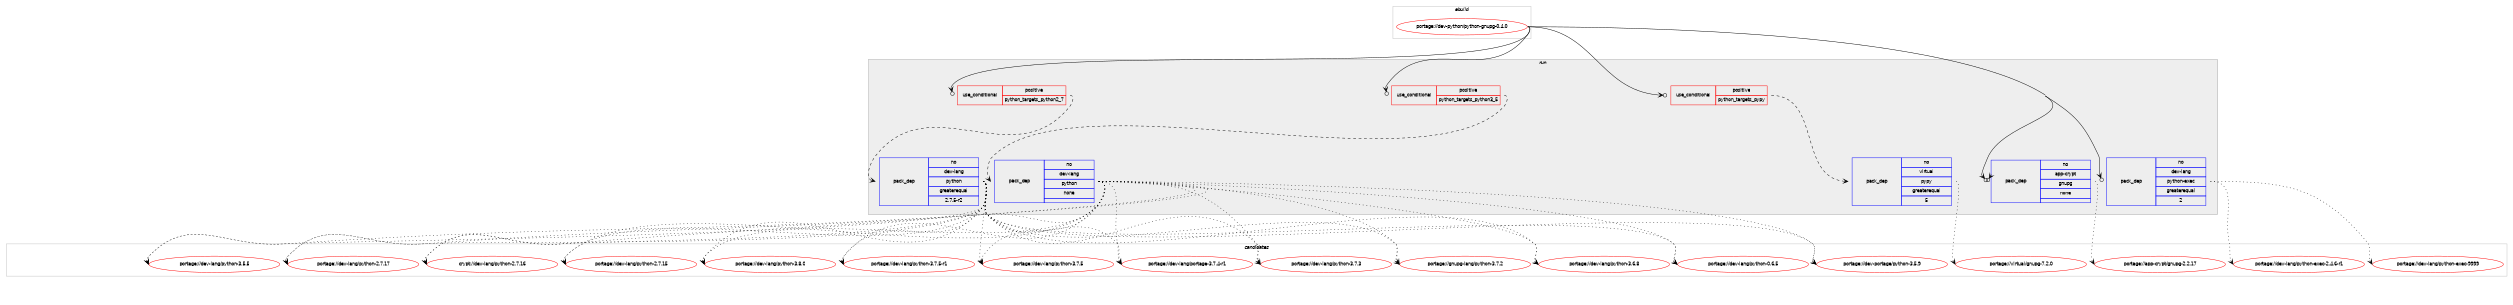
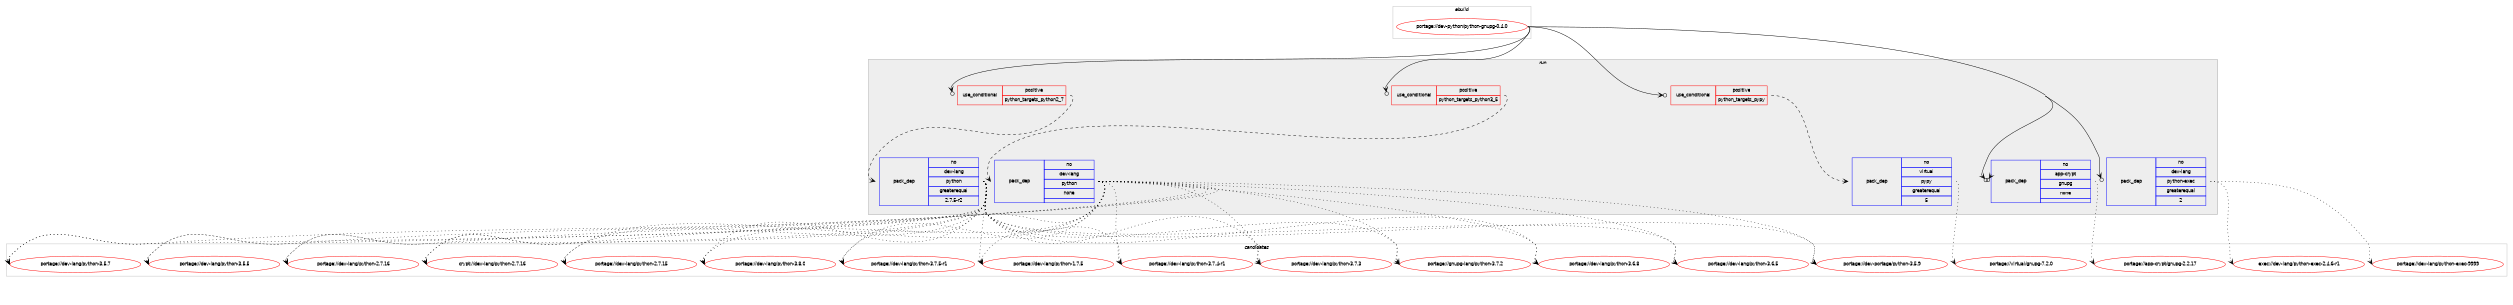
node "portage://dev-lang/python-3.5.7": added
node "portage://dev-lang/python-2.7.17": label "portage://dev-lang/python-2.7.17" -> "portage://dev-lang/python-2.7.16"
node "portage://dev-lang/python-3.7.5": label "portage://dev-lang/python-3.7.5" -> "portage://dev-lang/python-1.7.5"
node "portage://dev-lang/portage-3.7.4-r1": label "portage://dev-lang/portage-3.7.4-r1" -> "portage://dev-lang/python-3.7.4-r1"
node "portage://dev-lang/python-0.6.5": label "portage://dev-lang/python-0.6.5" -> "portage://dev-lang/python-3.6.5"
node "portage://dev-lang/python-exec-2.4.6-r1": label "portage://dev-lang/python-exec-2.4.6-r1" -> "exec://dev-lang/python-exec-2.4.6-r1"
